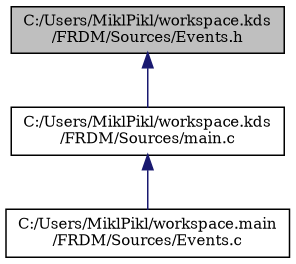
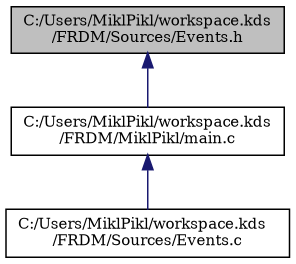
node "C:/Users/MiklPikl/workspace.kds /FRDM/Sources/main.c": label "C:/Users/MiklPikl/workspace.kds /FRDM/Sources/main.c" -> "C:/Users/MiklPikl/workspace.kds /FRDM/MiklPikl/main.c"
node "C:/Users/MiklPikl/workspace.main /FRDM/Sources/Events.c": label "C:/Users/MiklPikl/workspace.main /FRDM/Sources/Events.c" -> "C:/Users/MiklPikl/workspace.kds /FRDM/Sources/Events.c"
